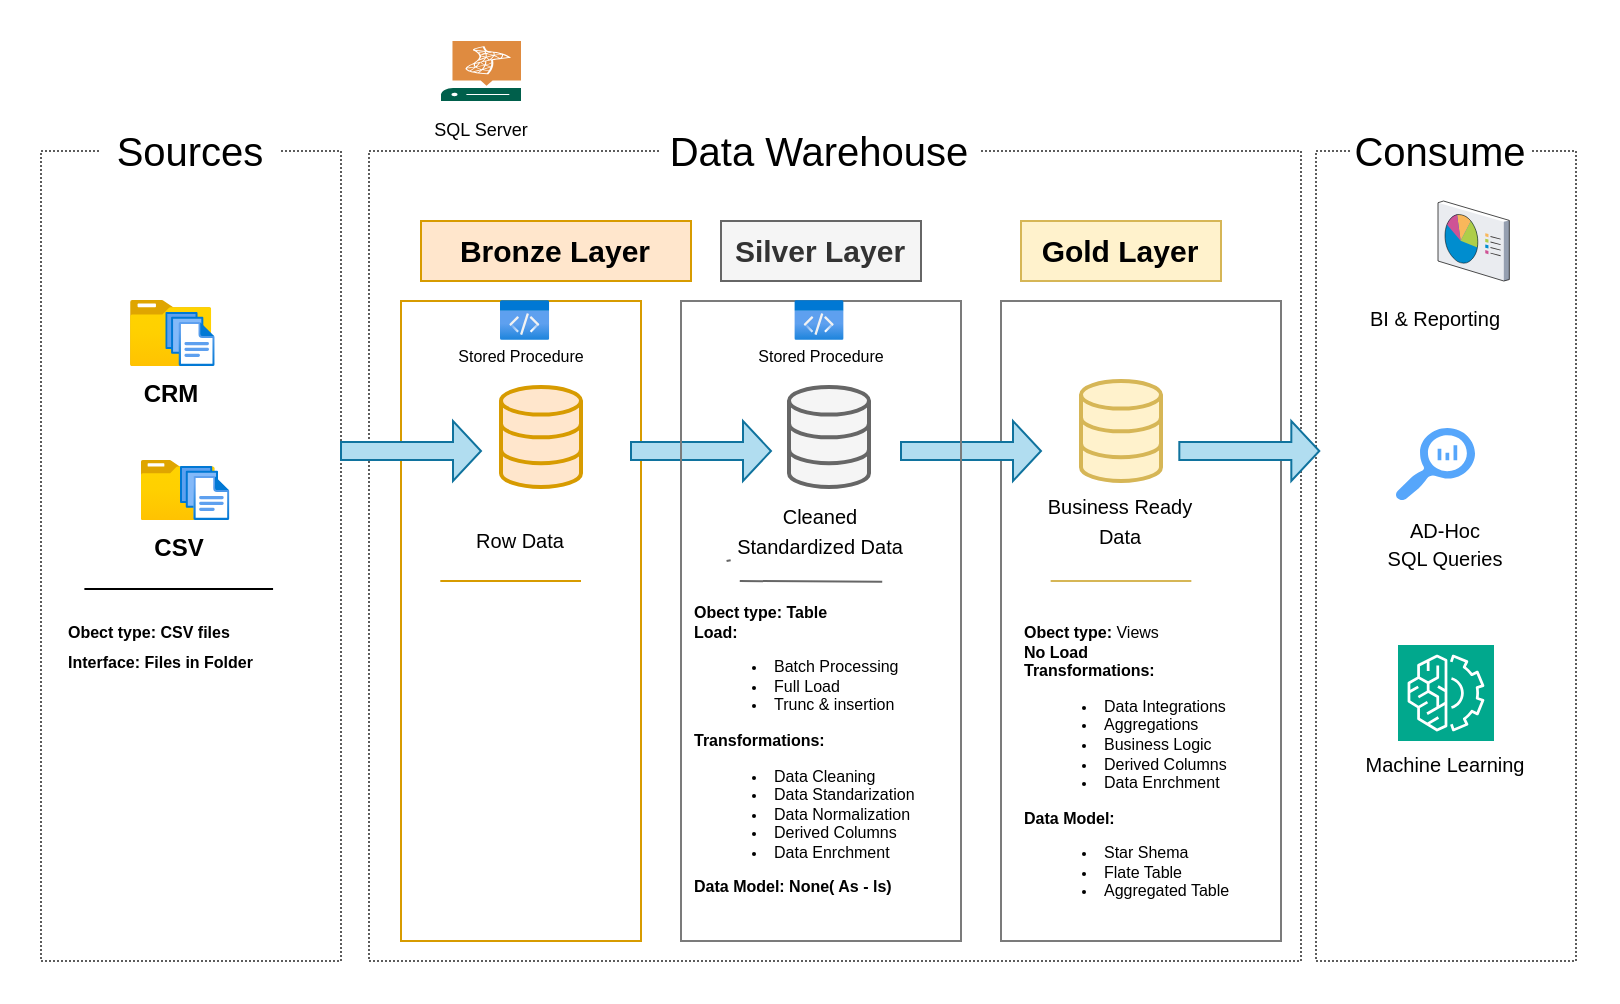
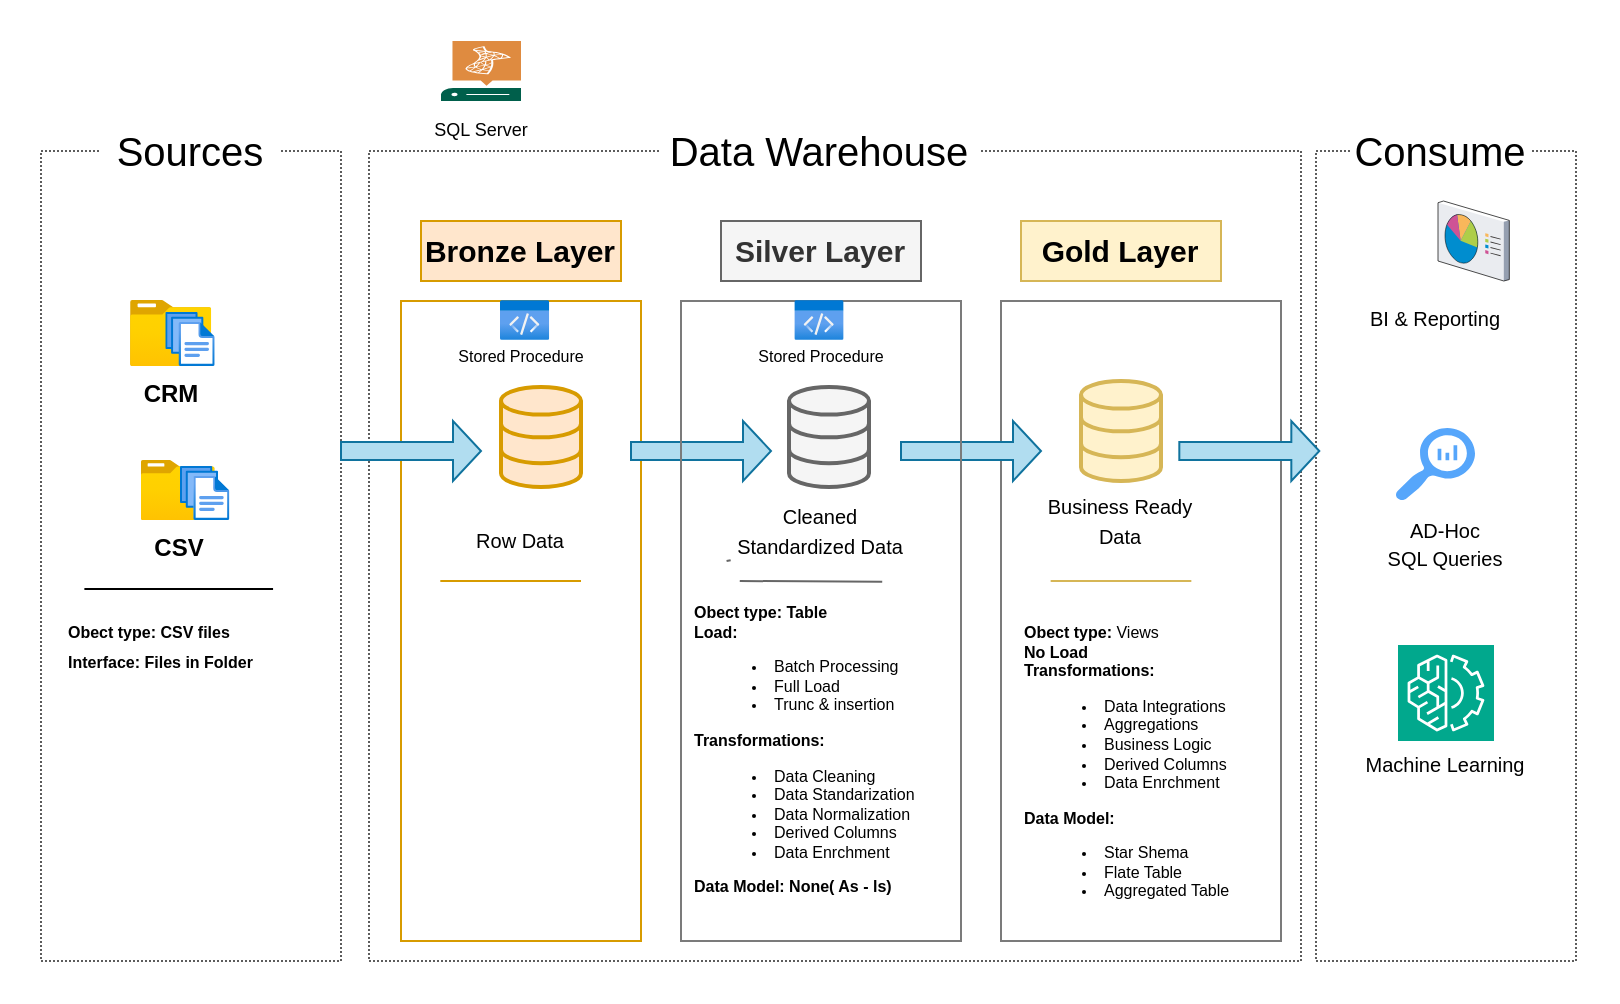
node "Bronze Layer": size 270x60 -> 200x60
